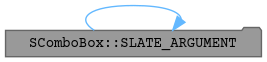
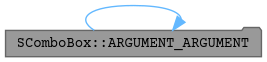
node "SComboBox::SLATE_ARGUMENT": label "SComboBox::SLATE_ARGUMENT" -> "SComboBox::ARGUMENT_ARGUMENT"
